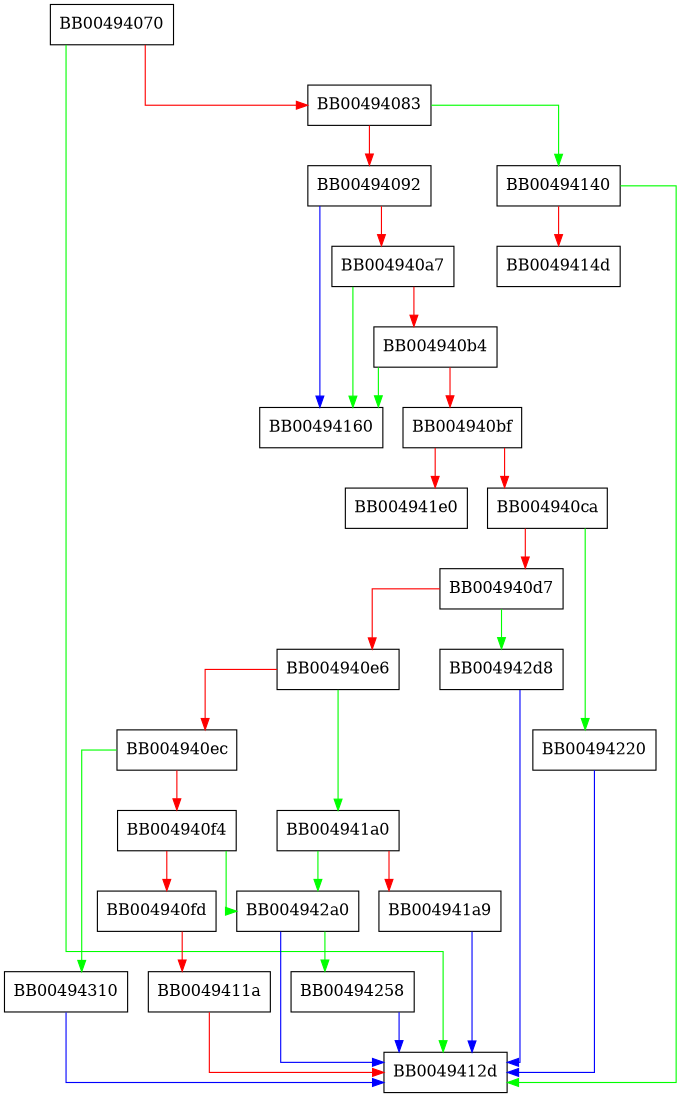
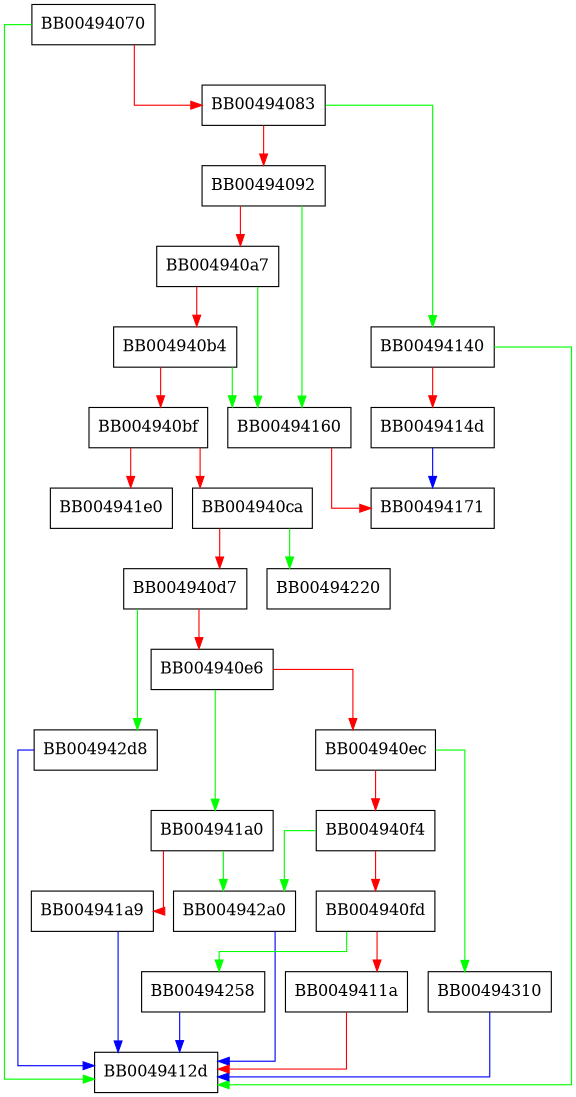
edge "BB00494092" -> "BB00494160": color blue -> green
node "BB00494171": added
edge "BB004942a0" -> "BB00494258": now "BB004940fd" -> "BB00494258"
edge "BB00494220" -> "BB0049412d": removed
